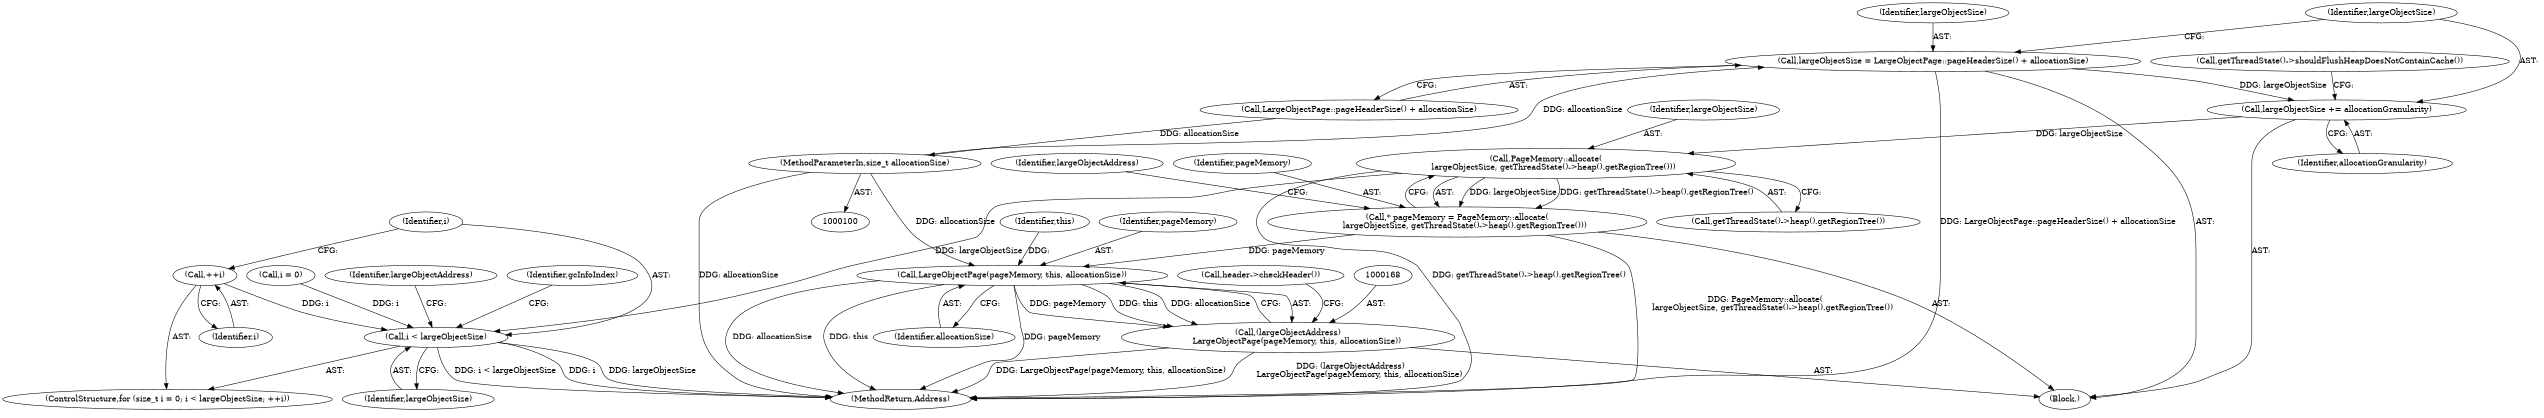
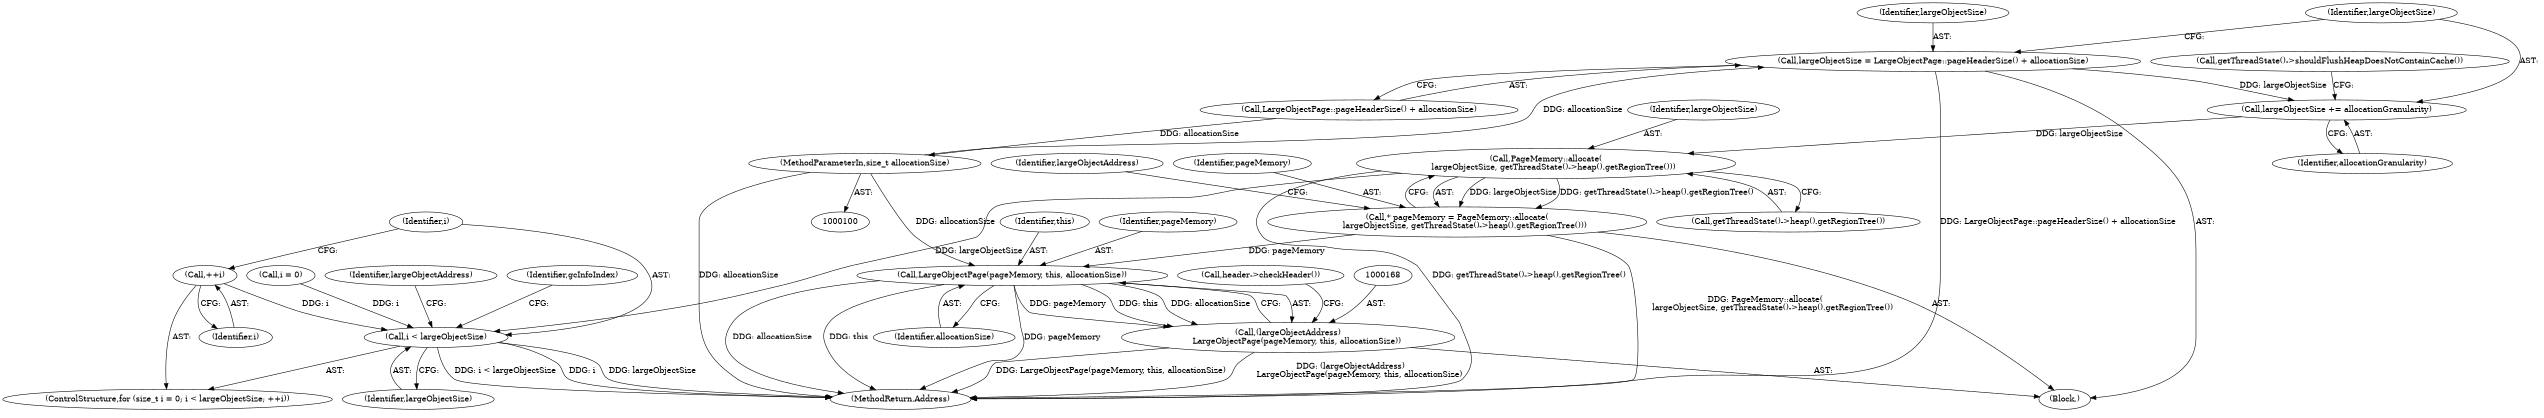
edge "(Identifier,this)" -> "(Call,LargeObjectPage(pageMemory, this, allocationSize))": label "DDG: " -> "AST: "
edge "(Call,largeObjectSize += allocationGranularity)" -> "(Block,)": removed, label "AST:"
